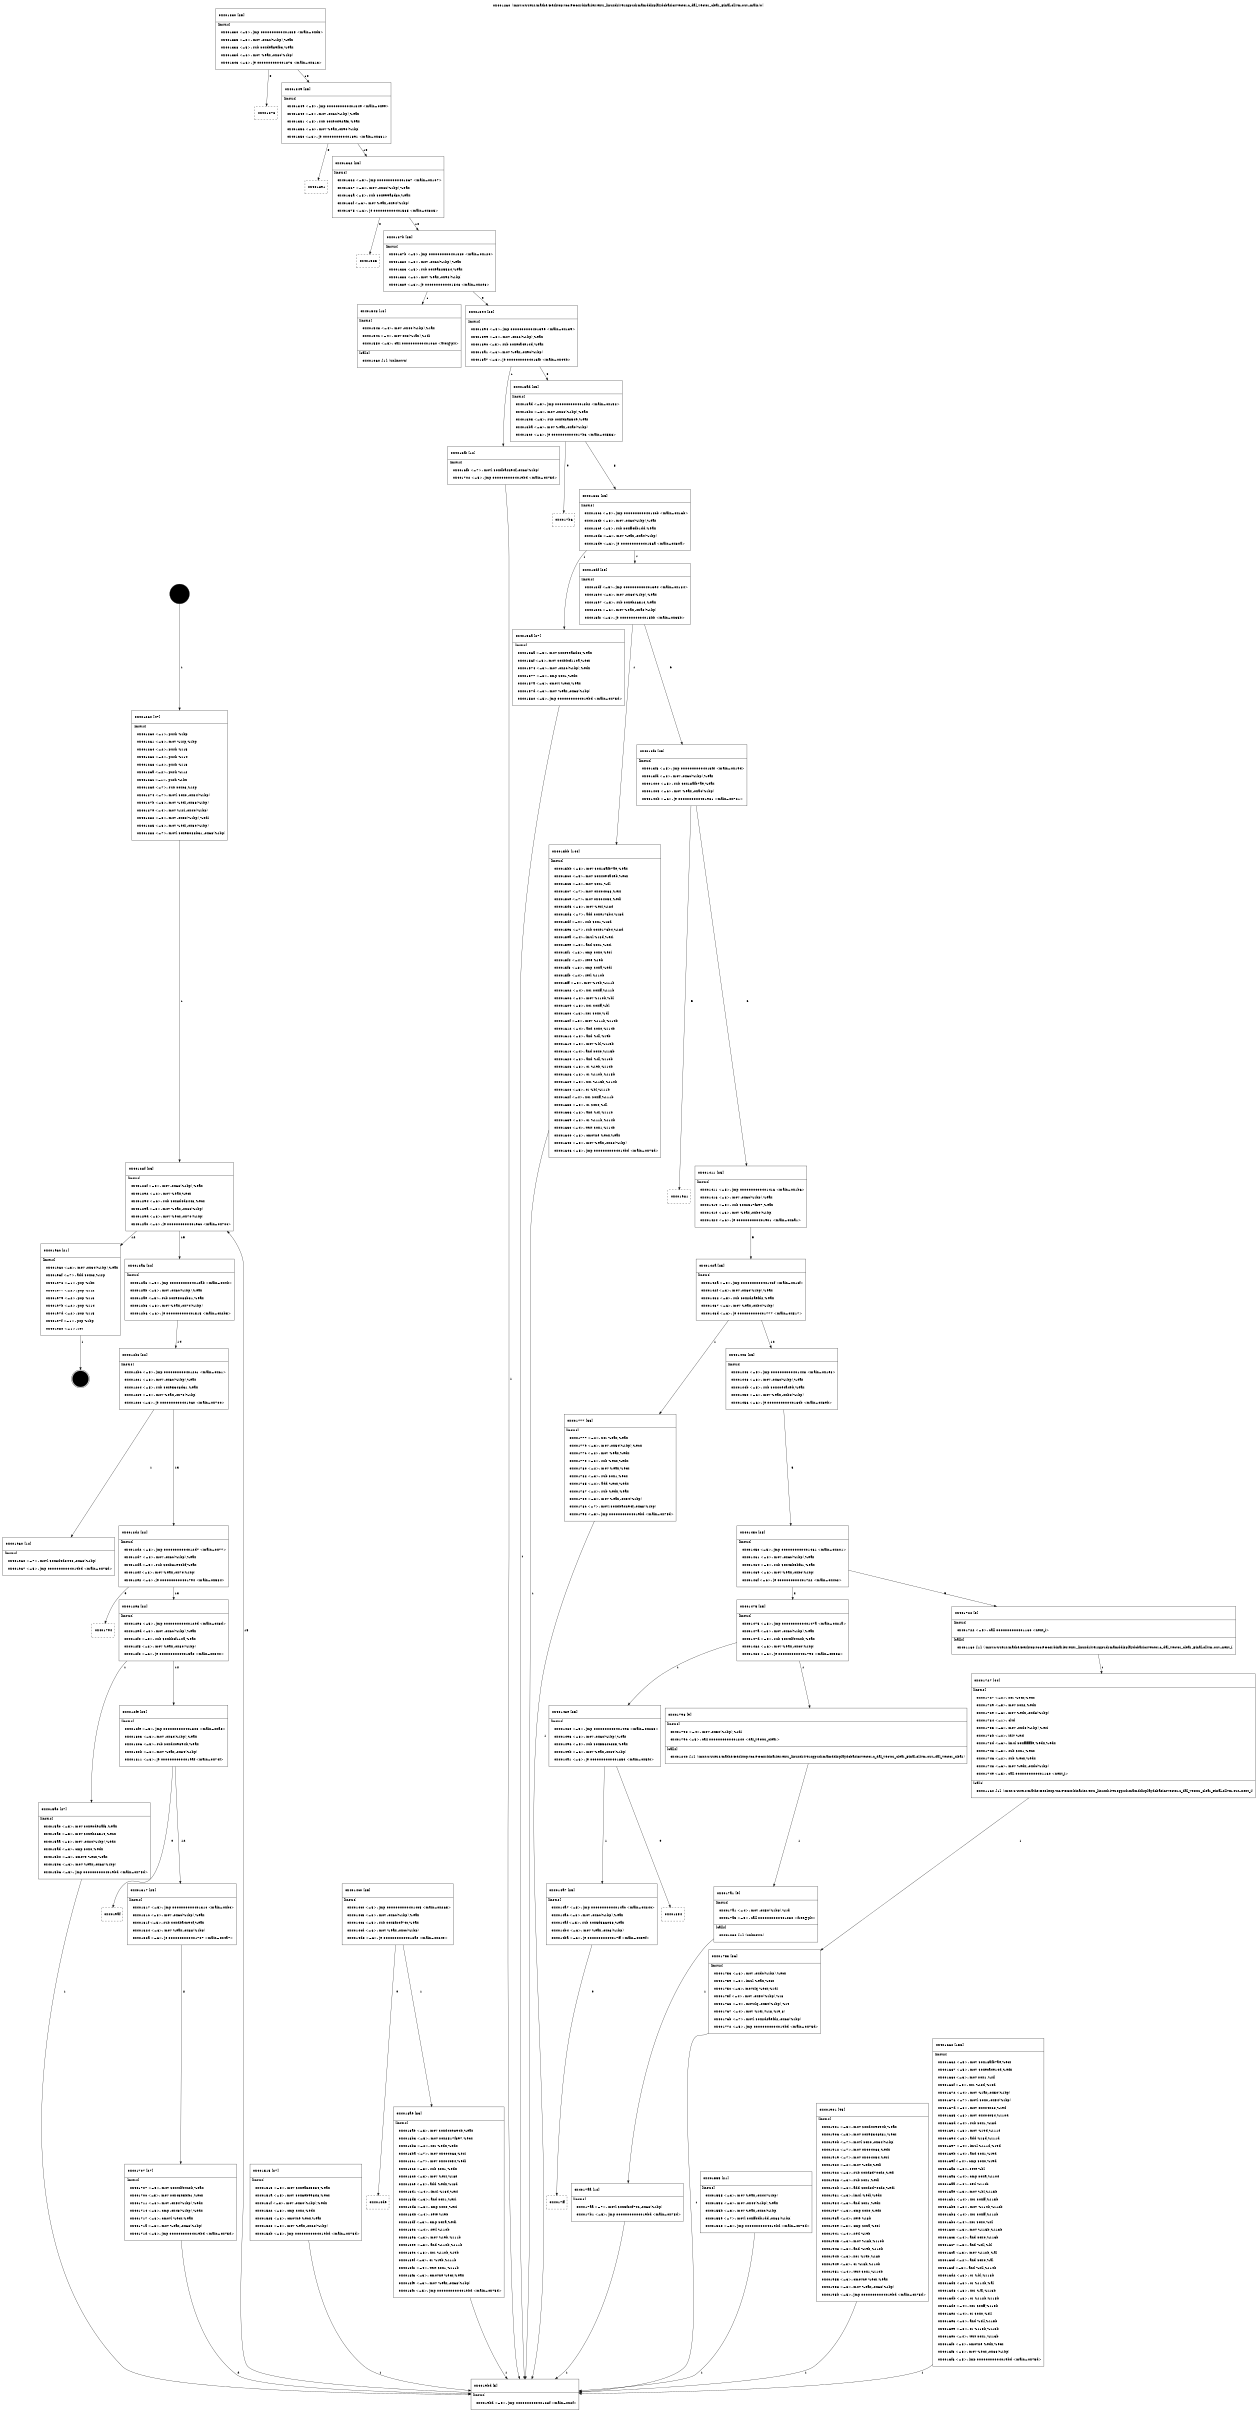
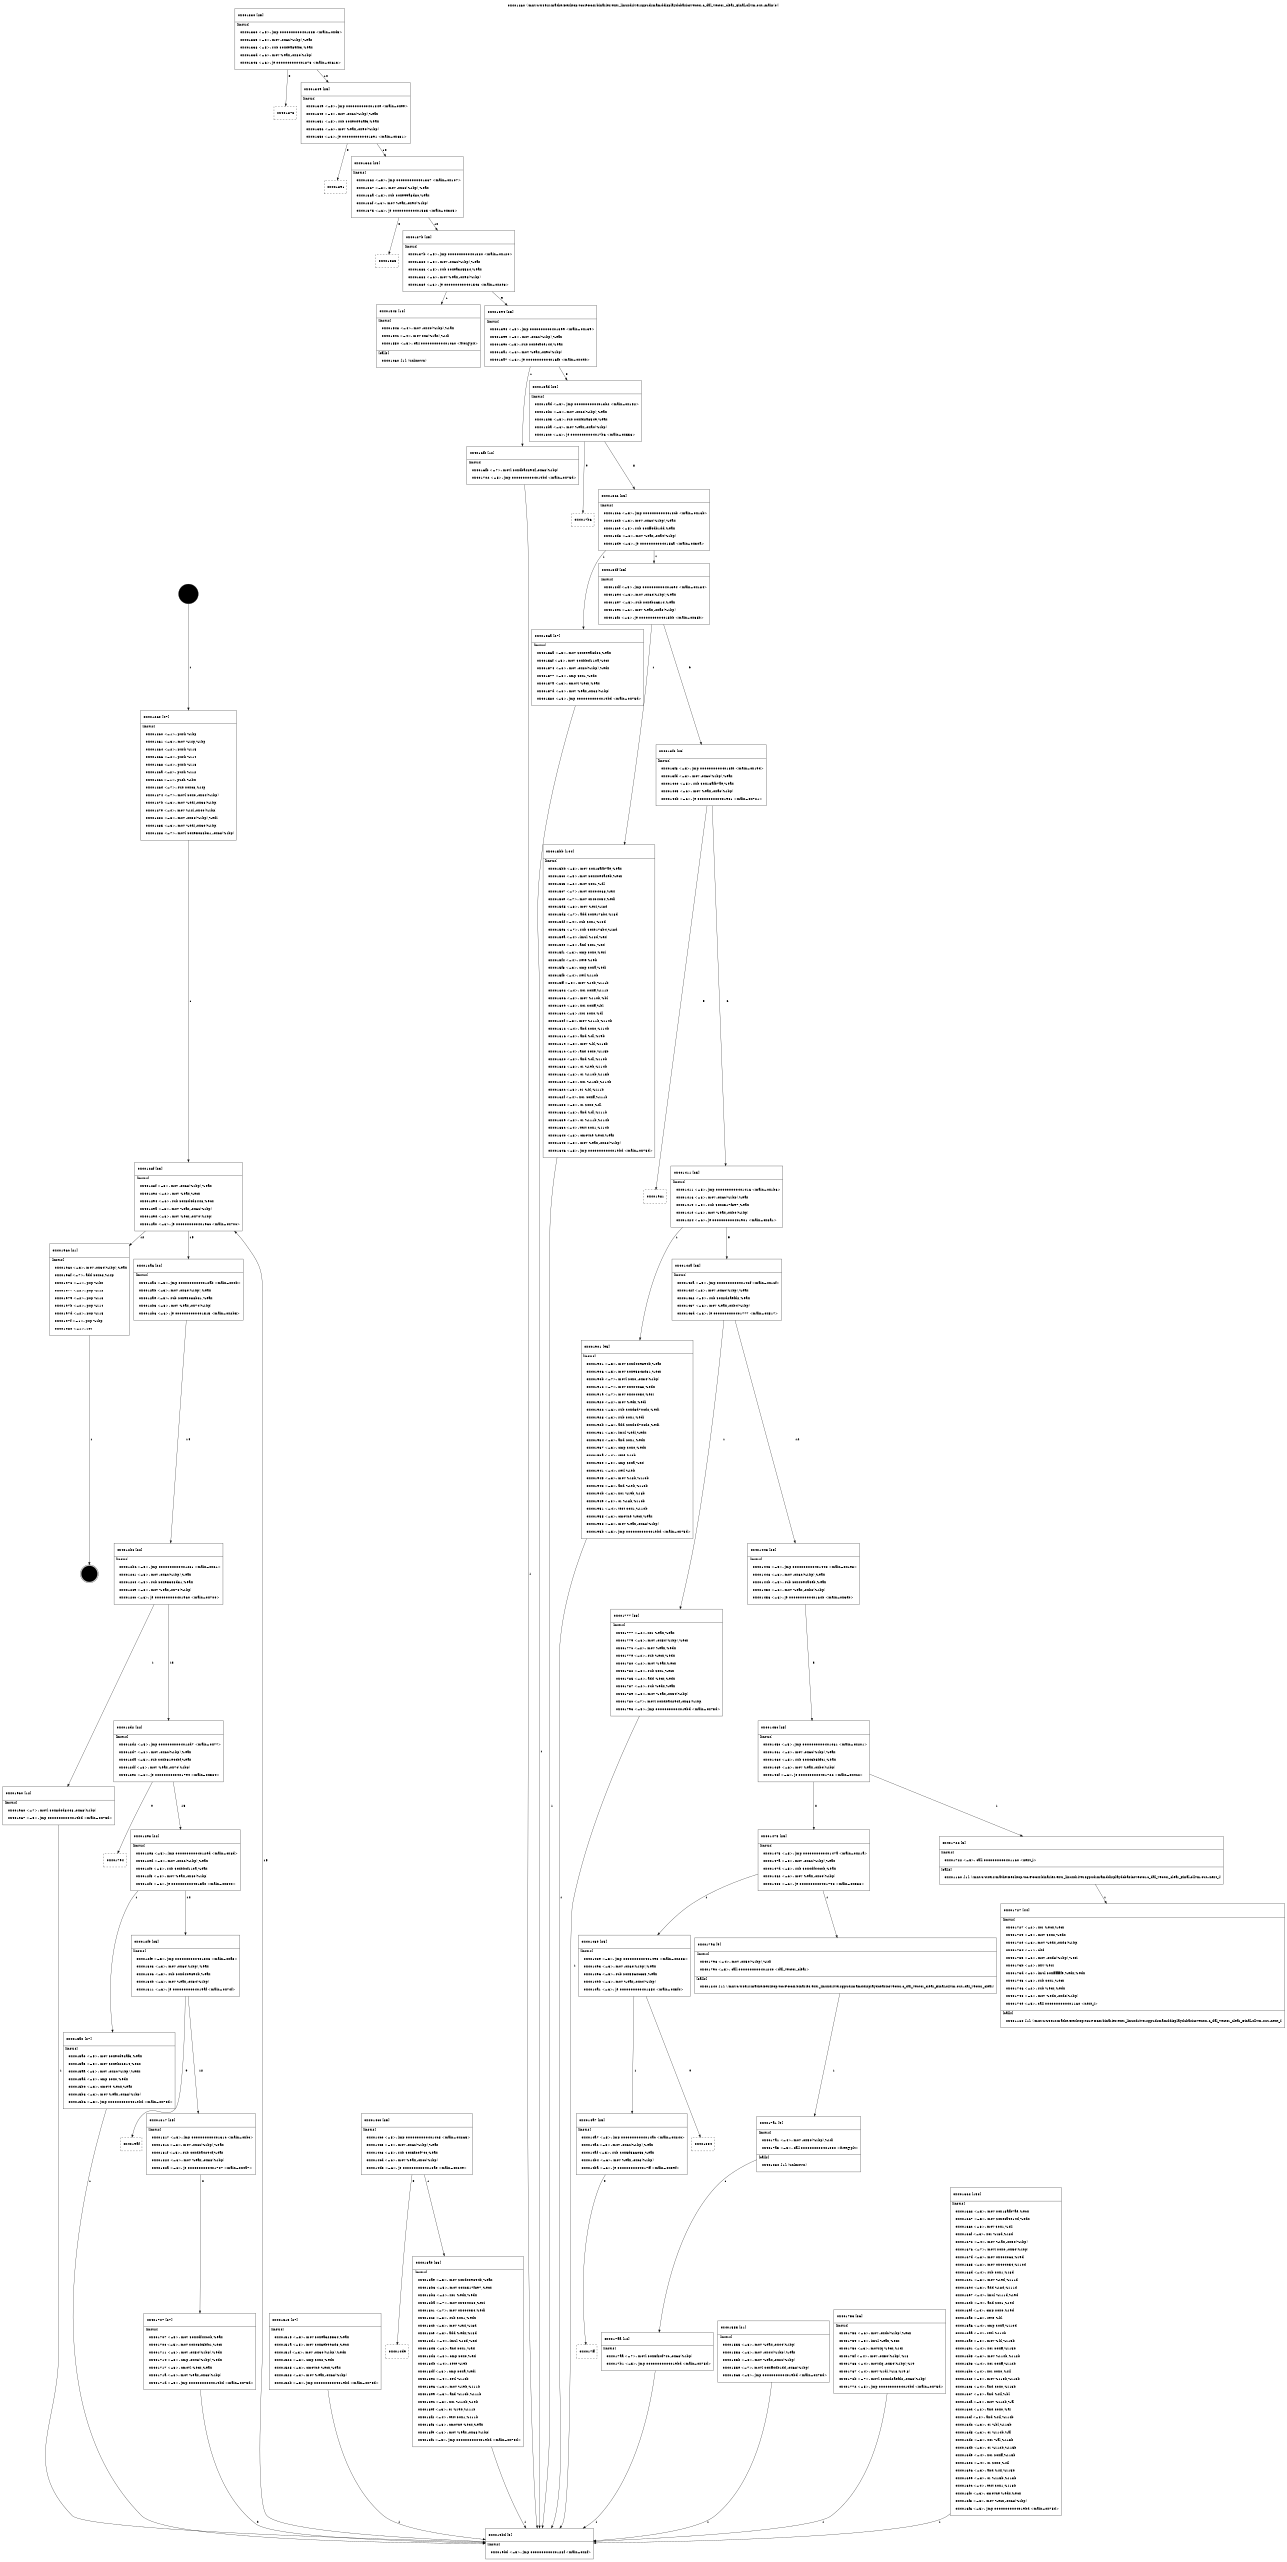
edge "0x401411 [25]" -> "0x401901 [95]": added, label "1"
edge "0x40145c [25]" -> "0x401722 [5]": label " 5" -> " 1"
edge "0x401727 [44]" -> "0x401753 [36]": removed, label "1"
edge "0x401960 [12]" -> "0x4019bd [5]": added, label "1"
